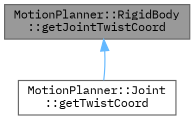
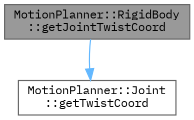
edge "MotionPlanner::Joint ::getTwistCoord" -> "MotionPlanner::RigidBody ::getJointTwistCoord": reversed
